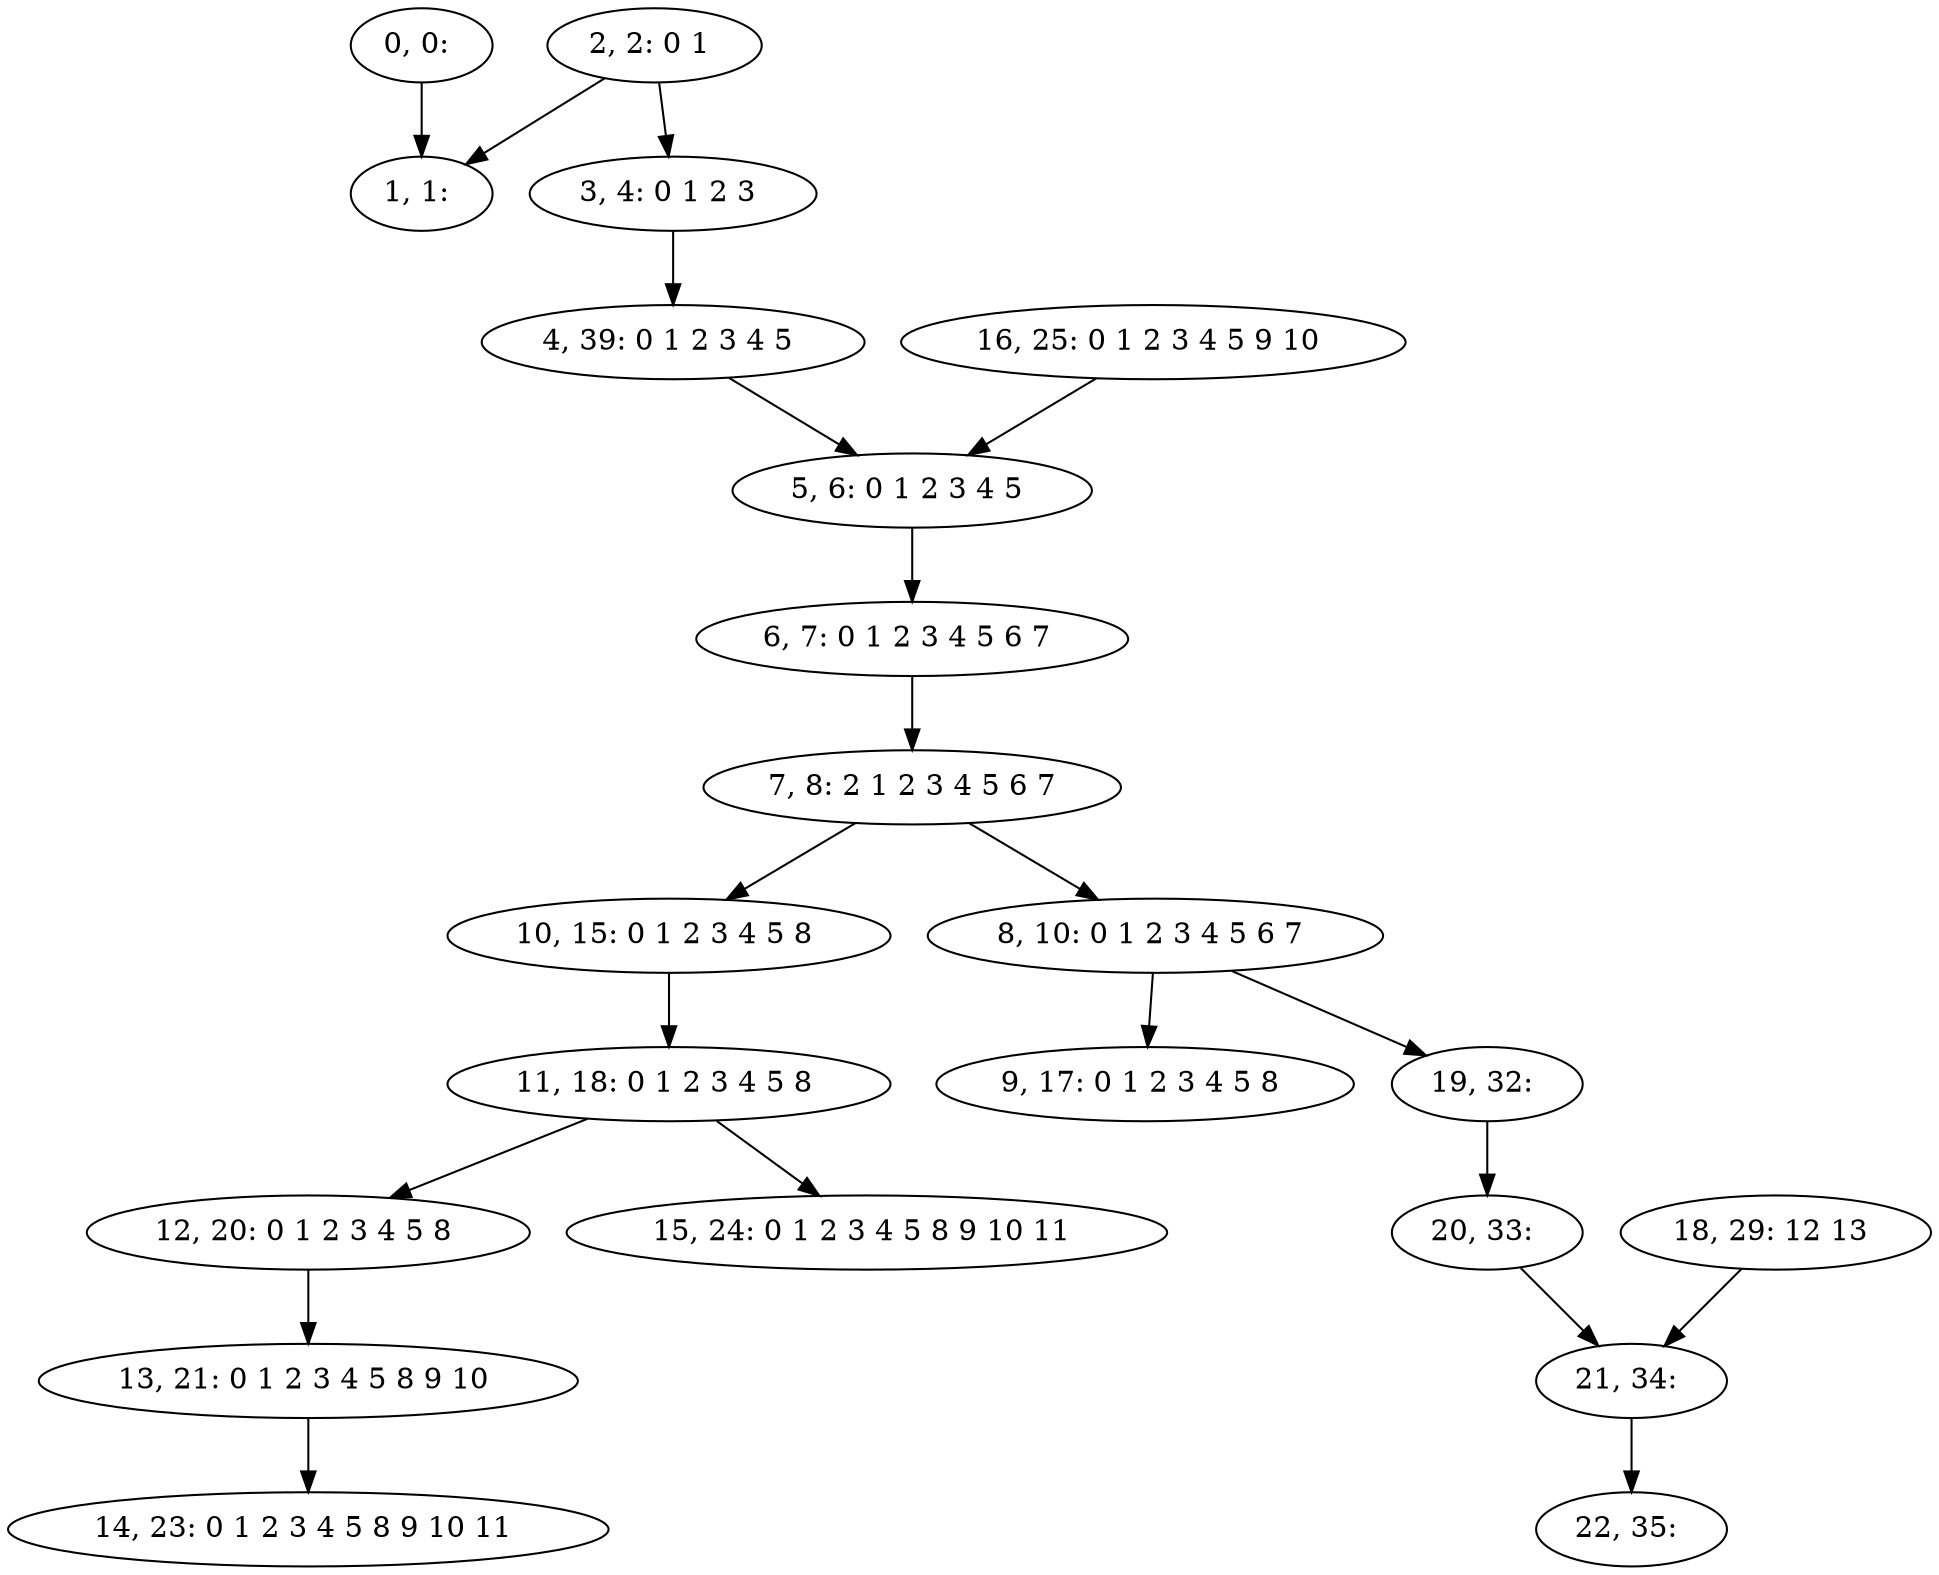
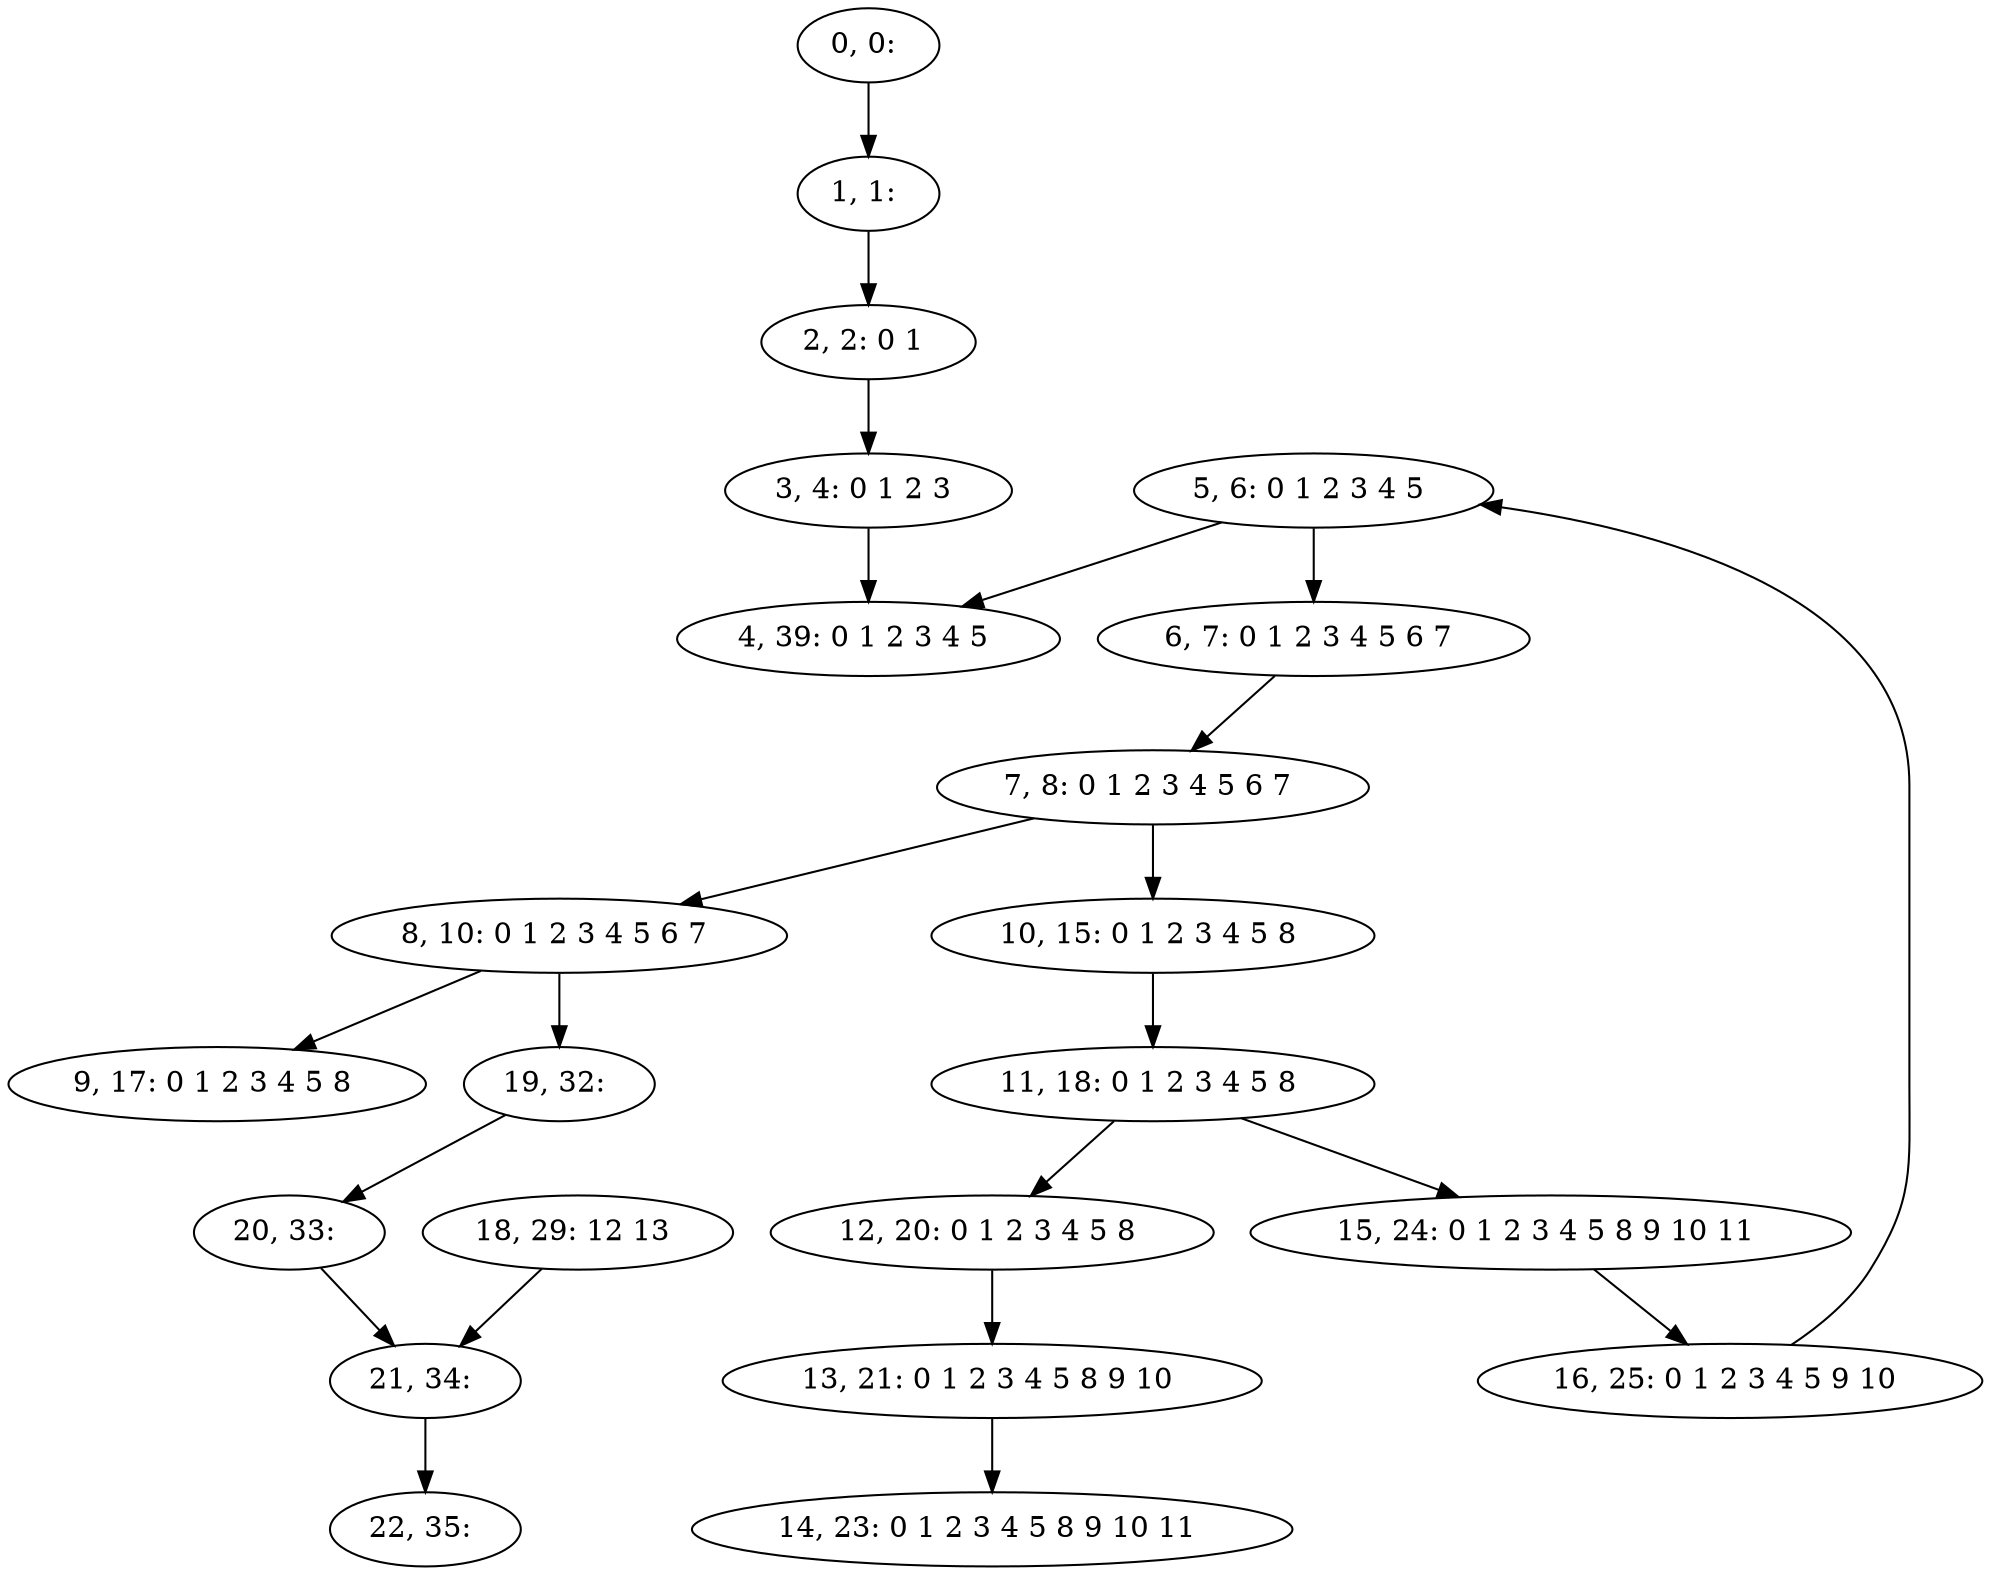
edge "2, 2: 0 1" -> "1, 1:": reversed
edge "4, 39: 0 1 2 3 4 5" -> "5, 6: 0 1 2 3 4 5": reversed
node "7, 8: 2 1 2 3 4 5 6 7": label "7, 8: 2 1 2 3 4 5 6 7" -> "7, 8: 0 1 2 3 4 5 6 7"
edge "15, 24: 0 1 2 3 4 5 8 9 10 11" -> "16, 25: 0 1 2 3 4 5 9 10": added
